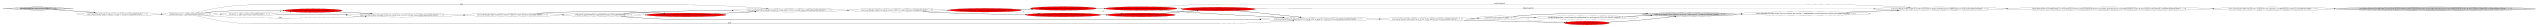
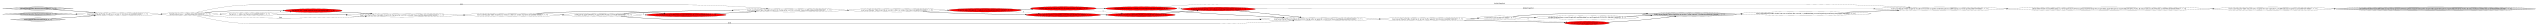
node "testMultipleOperationTransactionFromTable['0', '1', '0']": added
node "testSingleOperationTransaction['0', '0', '1']": added
